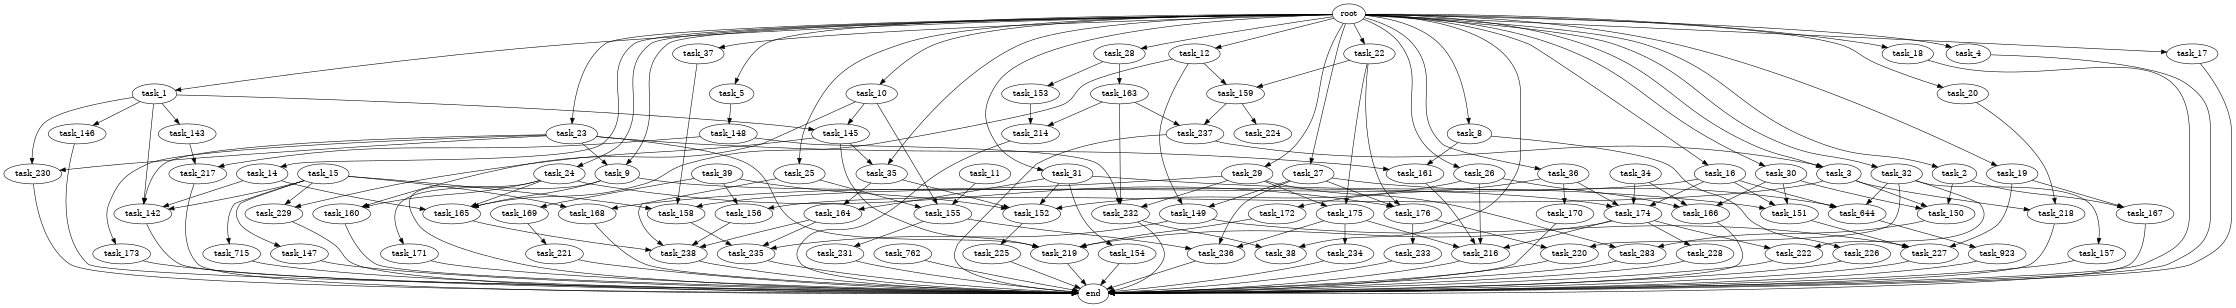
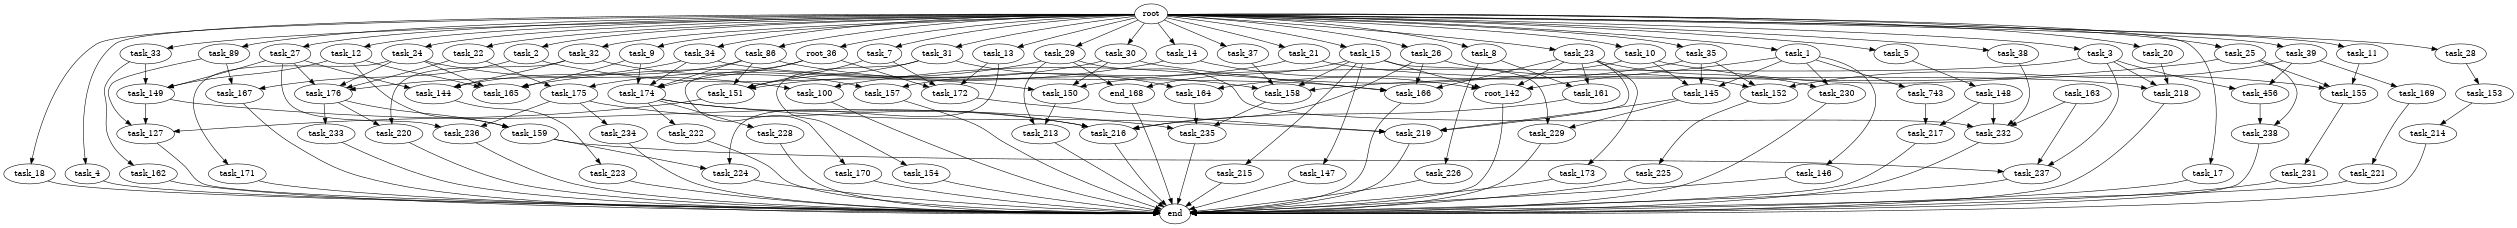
edge "root" -> "task_34": added
edge "root" -> "task_11": added
edge "root" -> "task_39": added
edge "root" -> "task_15": added
node "task_33": added
node "task_7": added
node "task_13": added
node "task_21": added
edge "task_28" -> "task_163": removed
edge "task_22" -> "task_159": now "task_176" -> "task_159"
edge "task_25" -> "task_158": added
edge "task_34" -> "task_176": added
edge "task_163" -> "task_214": removed
node "task_143": label "task_143" -> "task_743"
edge "task_237" -> "task_3": reversed
edge "task_23" -> "task_9": now "task_23" -> "task_166"
edge "task_145" -> "task_35": reversed
node "task_36": label "task_36" -> "root_36"
node "task_16": label "task_16" -> "task_86"
node "task_19": label "task_19" -> "task_89"
edge "task_31" -> "task_152": removed
node "task_142": label "task_142" -> "root_142"
node "task_160": label "task_160" -> "task_100"
node "task_168": label "task_168" -> "end_168"
node "task_156": label "task_156" -> "task_456"
node "task_644": label "task_644" -> "task_144"
edge "task_155" -> "task_236": removed
edge "task_164" -> "task_238": removed
edge "task_232" -> "task_38": reversed
edge "task_32" -> "task_222": removed
edge "task_165" -> "task_238": removed
node "task_715": label "task_715" -> "task_215"
node "task_762": label "task_762" -> "task_162"
node "task_283": label "task_283" -> "task_213"
node "task_227": label "task_227" -> "task_127"
node "task_923": label "task_923" -> "task_223"
edge "task_9" -> "end": now "task_224" -> "end"
